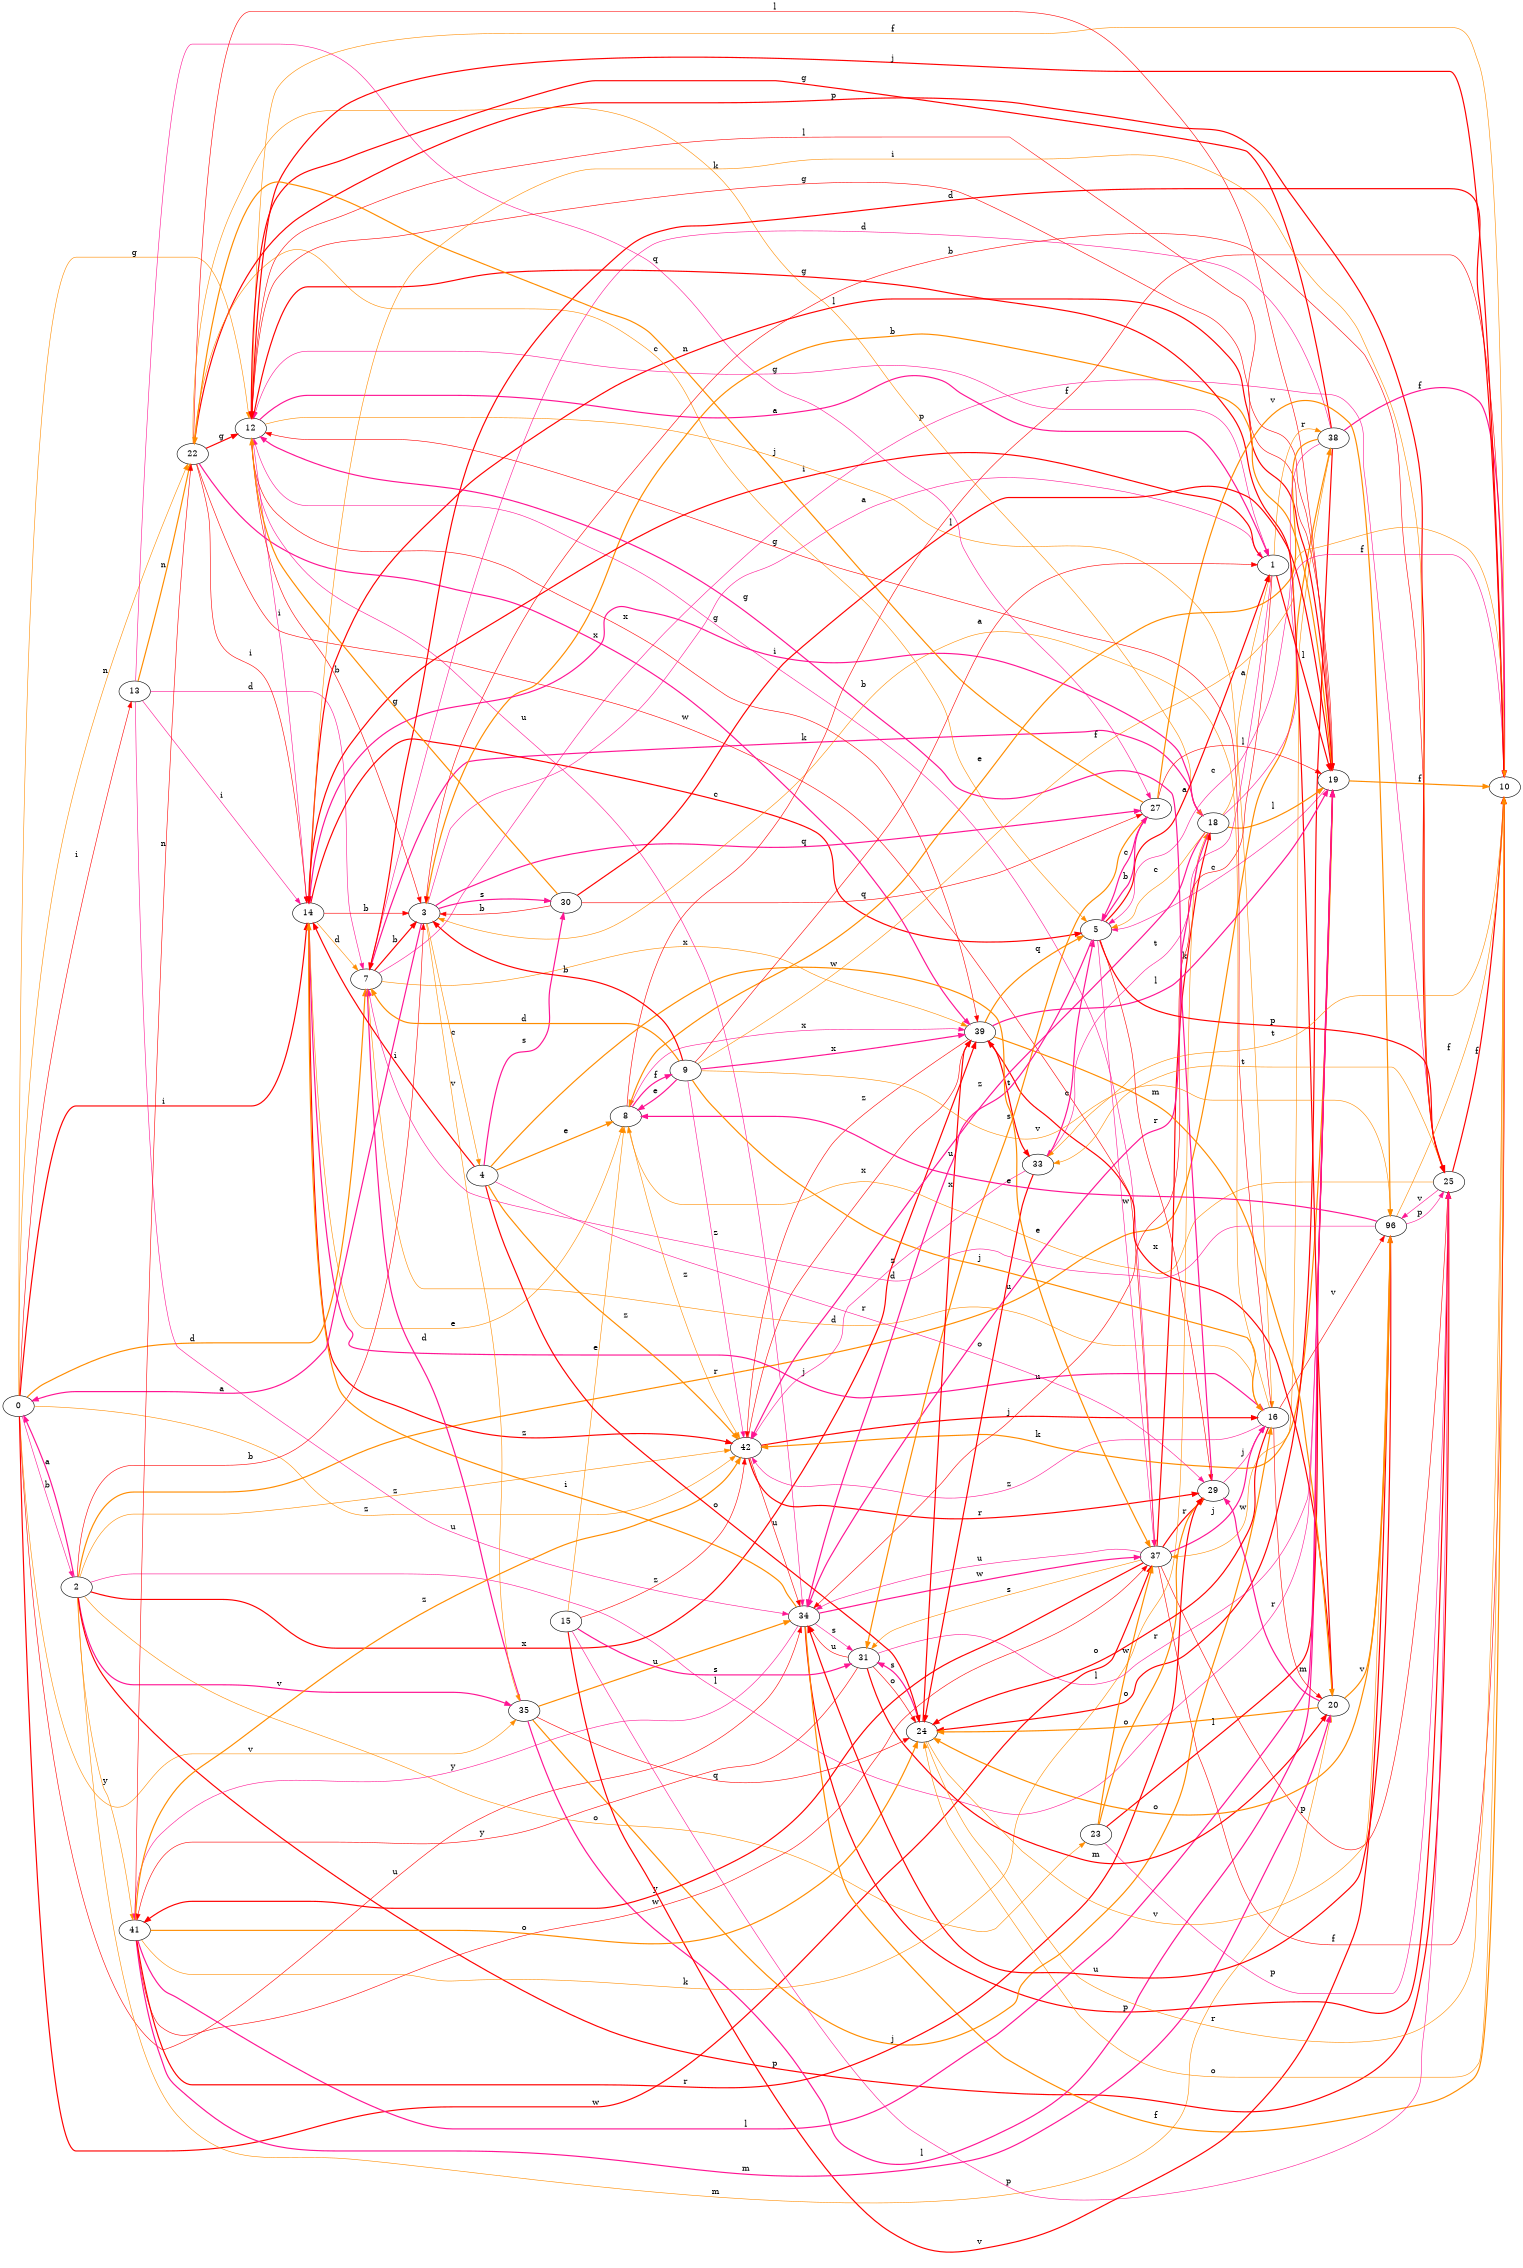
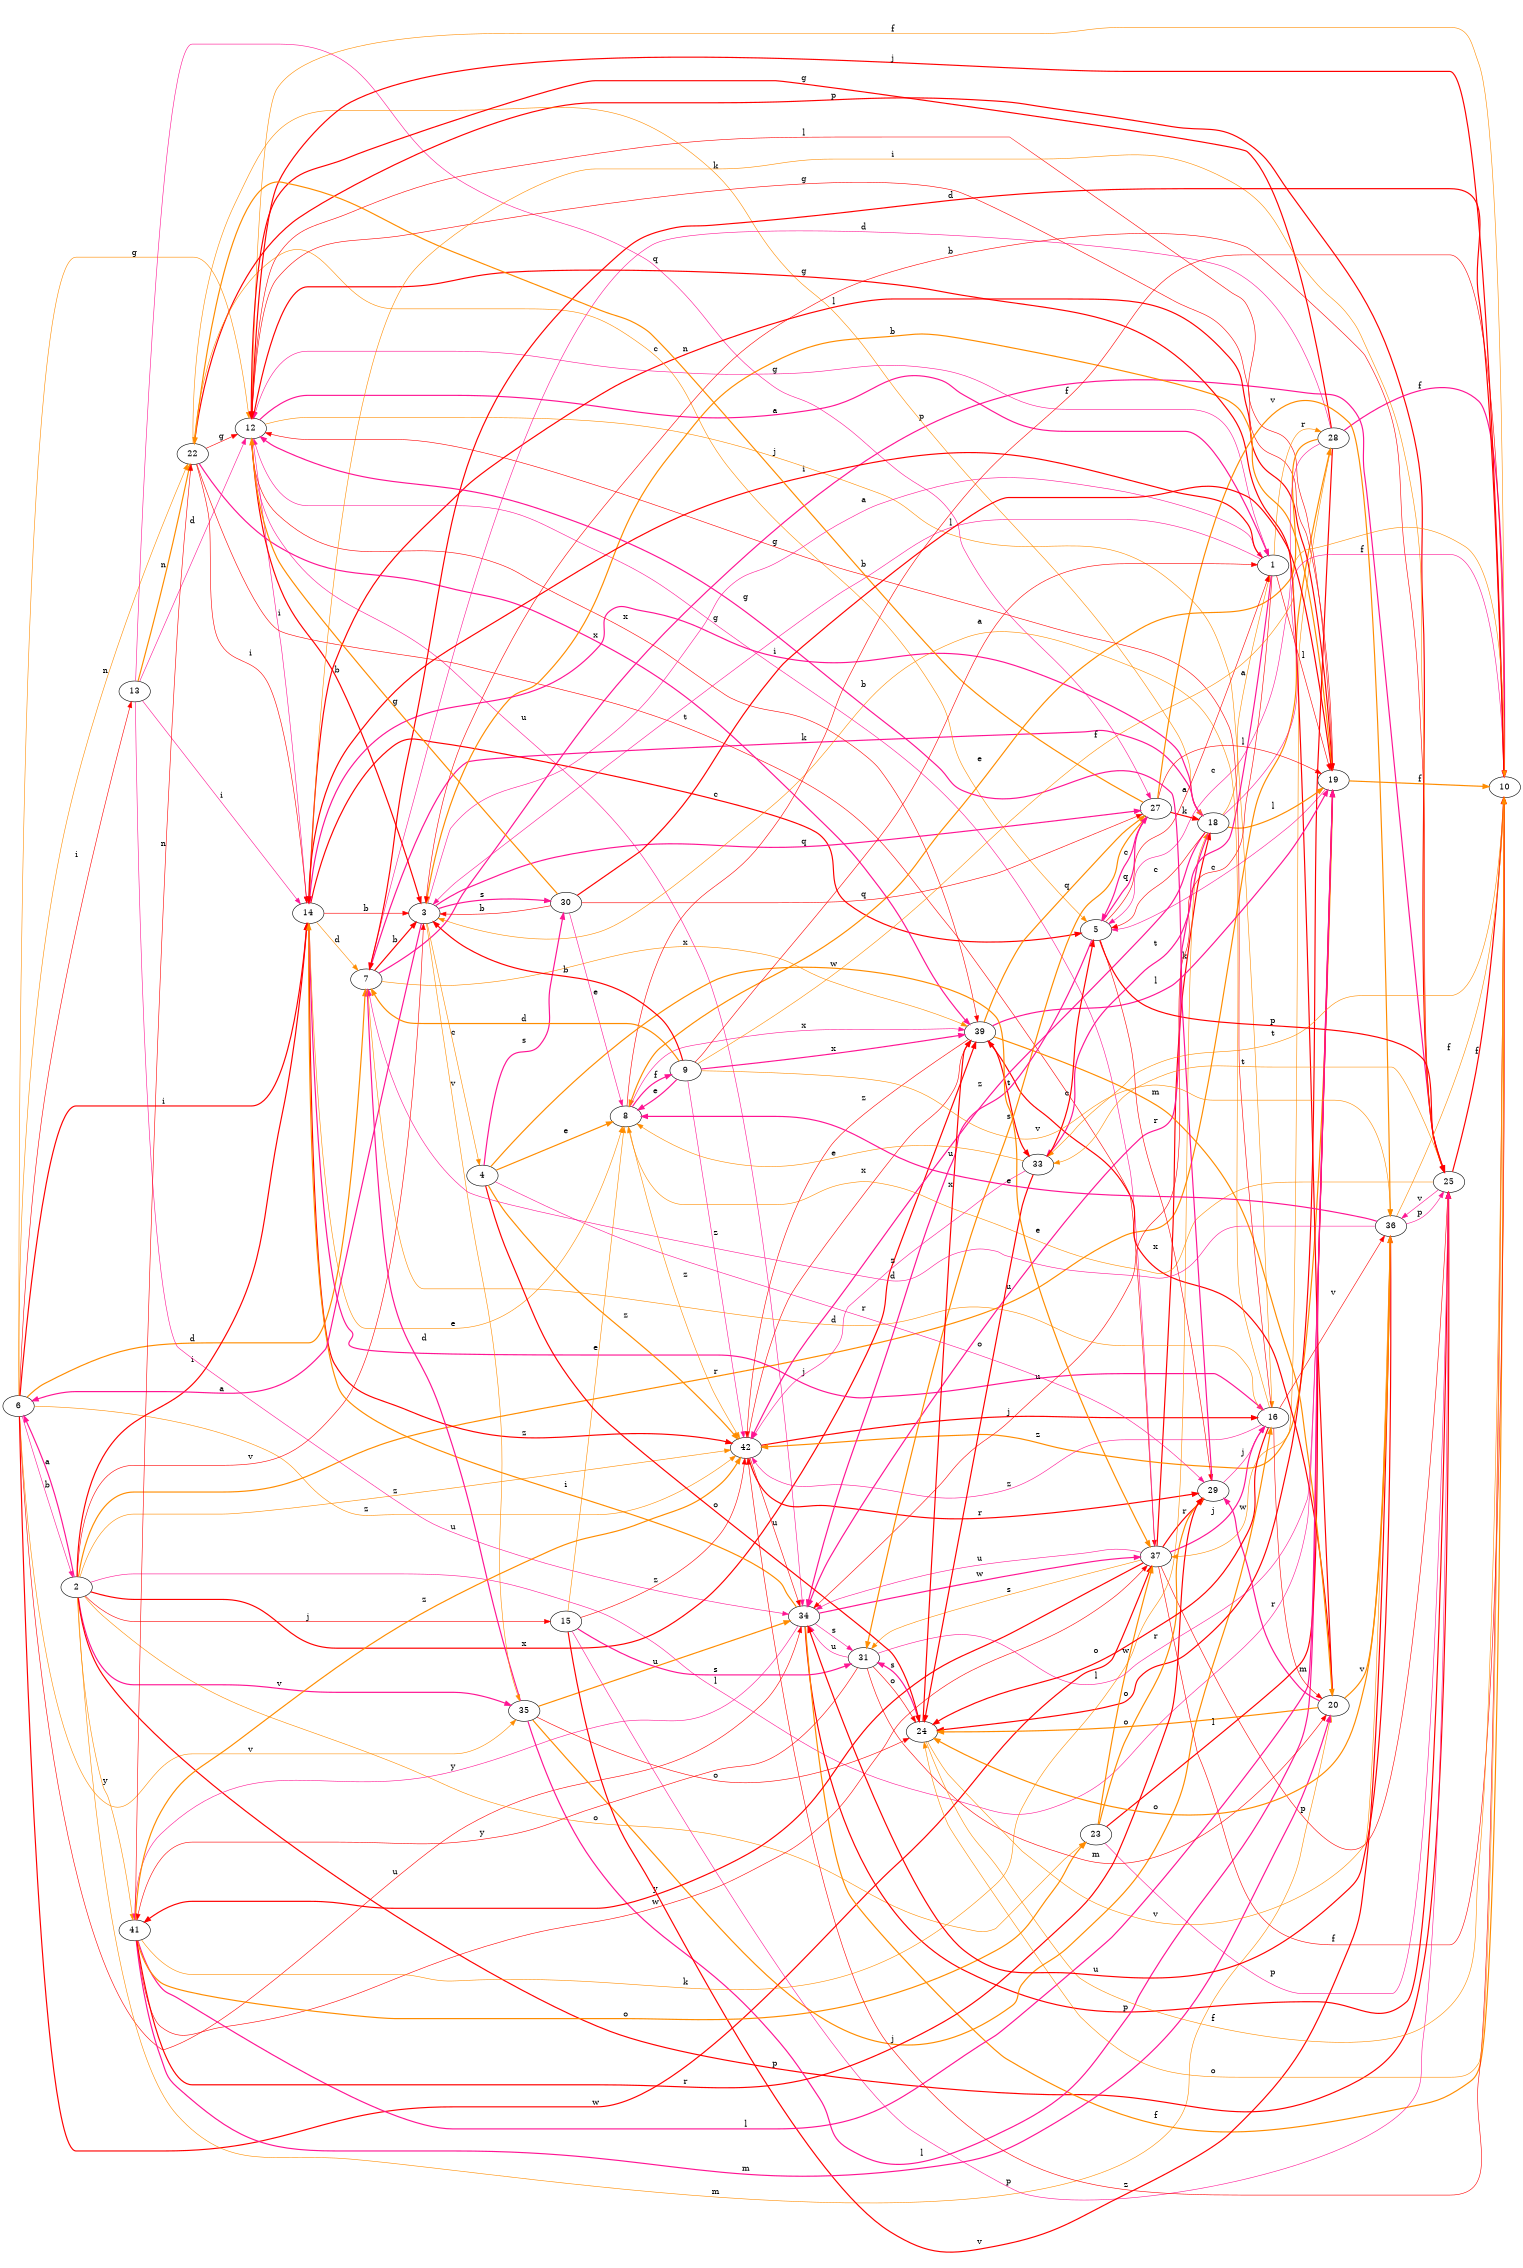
edge "22" -> "19": removed, label "l"
edge "7" -> "25": style solid -> bold
node "38": label "38" -> "28"
edge "22" -> "12": style bold -> solid
edge "1" -> "3": added, label "b"
edge "1" -> "19": style bold -> solid
edge "12" -> "3": style solid -> bold
edge "22" -> "37": label "w" -> "t"
edge "13" -> "7": now "13" -> "12"
edge "5" -> "1": style bold -> solid
edge "27" -> "18": added, label "k"
edge "1" -> "33": style solid -> bold
edge "5" -> "27": label "b" -> "q"
edge "18" -> "5": color darkorange -> red
edge "39" -> "5": now "39" -> "27"
edge "30" -> "8": added, label "e"
edge "33" -> "5": color deeppink -> red
edge "4" -> "14": now "2" -> "14"
edge "33" -> "8": added, label "e"
node "96": label "96" -> "36"
edge "5" -> "37": removed, label "w"
edge "9" -> "16": removed, label "j"
node "0": label "0" -> "6"
edge "19" -> "42": label "k" -> "z"
edge "2" -> "3": label "b" -> "v"
edge "2" -> "15": added, label "j"
edge "31" -> "34": color red -> deeppink
edge "35" -> "24": label "q" -> "o"
edge "31" -> "20": style bold -> solid
edge "41" -> "24": now "41" -> "23"
edge "24" -> "10": label "r" -> "f"
edge "10" -> "42": added, label "z"
